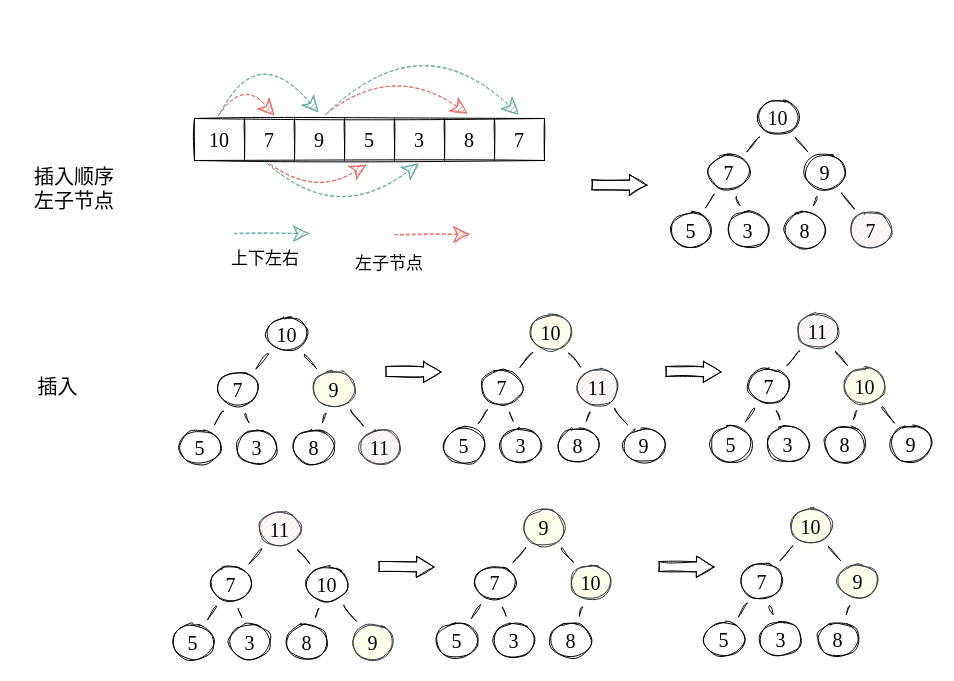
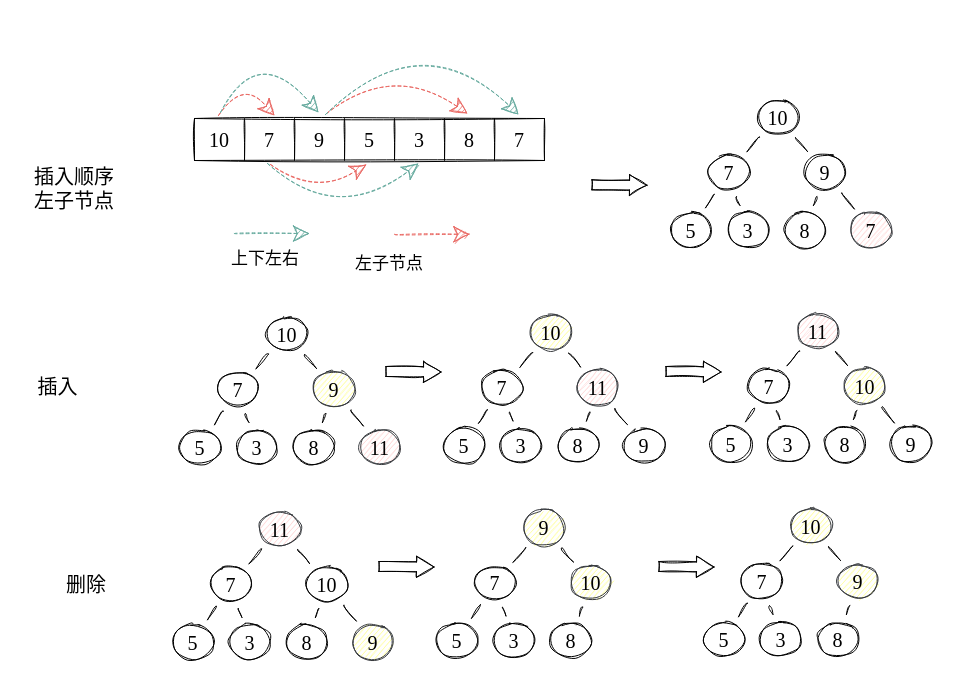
node "删除": added
